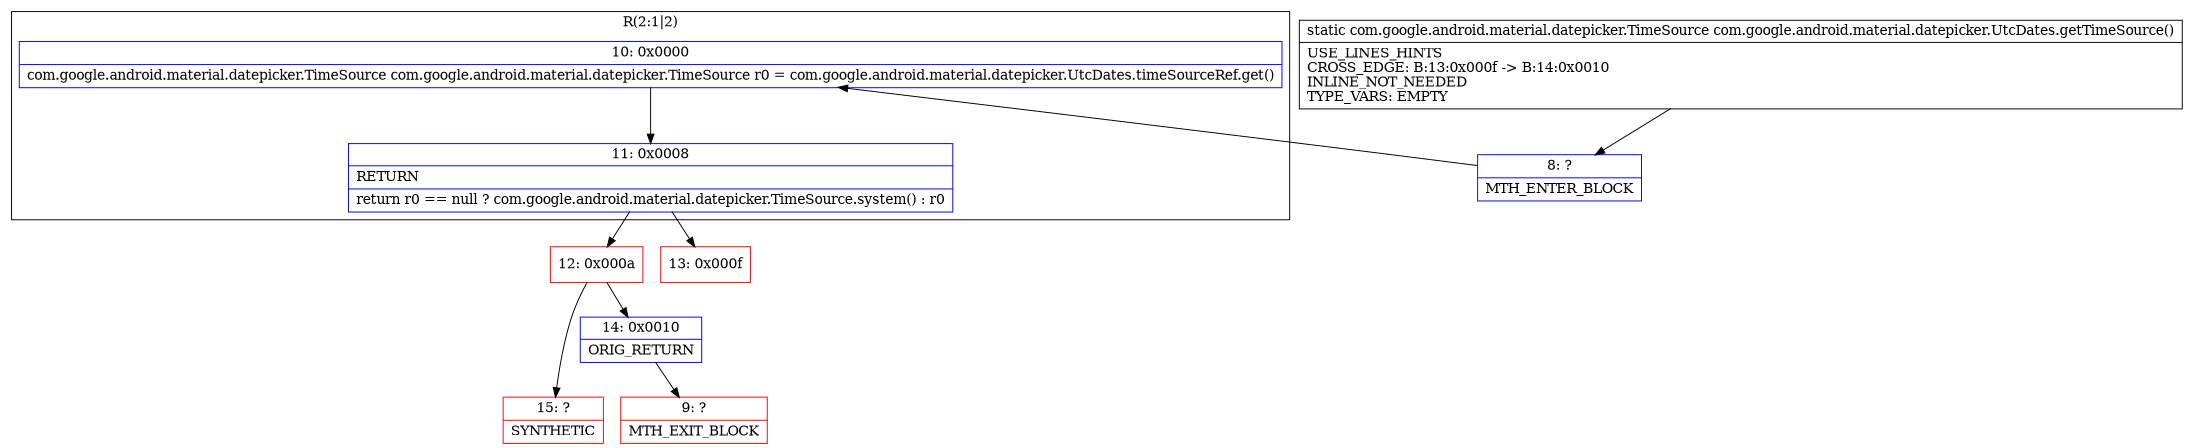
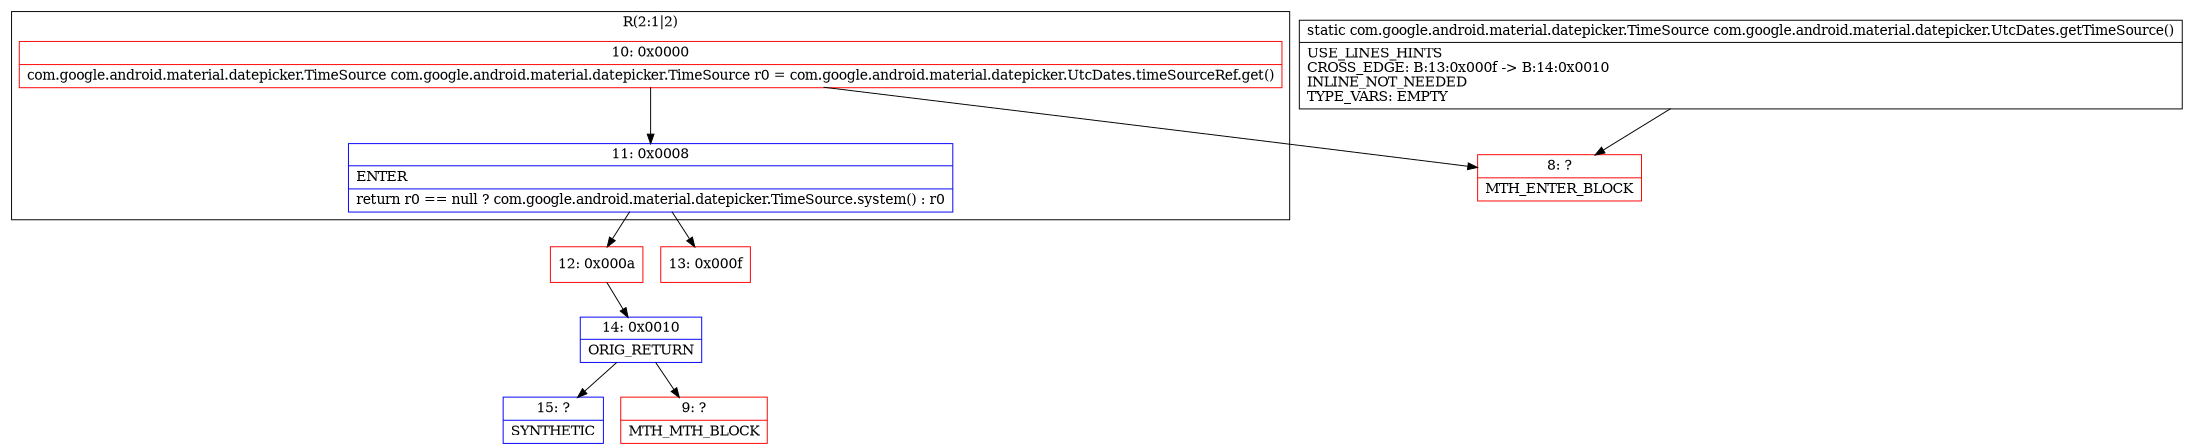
node "10: 0x0000": color blue -> red
edge "8: ?" -> "10: 0x0000": reversed
node "11: 0x0008": text "RETURN" -> "ENTER"
node "8: ?": color blue -> red
edge "12: 0x000a" -> "15: ?": now "14: 0x0010" -> "15: ?"
node "15: ?": color red -> blue
node "9: ?": text "MTH_EXIT_BLOCK" -> "MTH_MTH_BLOCK"
